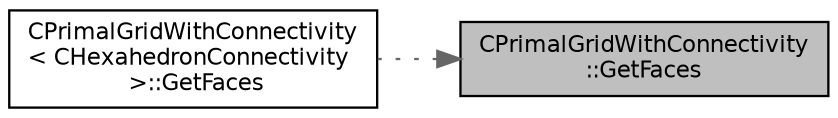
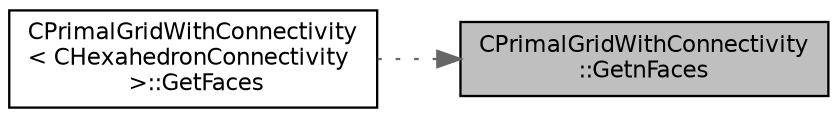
node "CPrimalGridWithConnectivity ::GetFaces": label "CPrimalGridWithConnectivity ::GetFaces" -> "CPrimalGridWithConnectivity ::GetnFaces"
